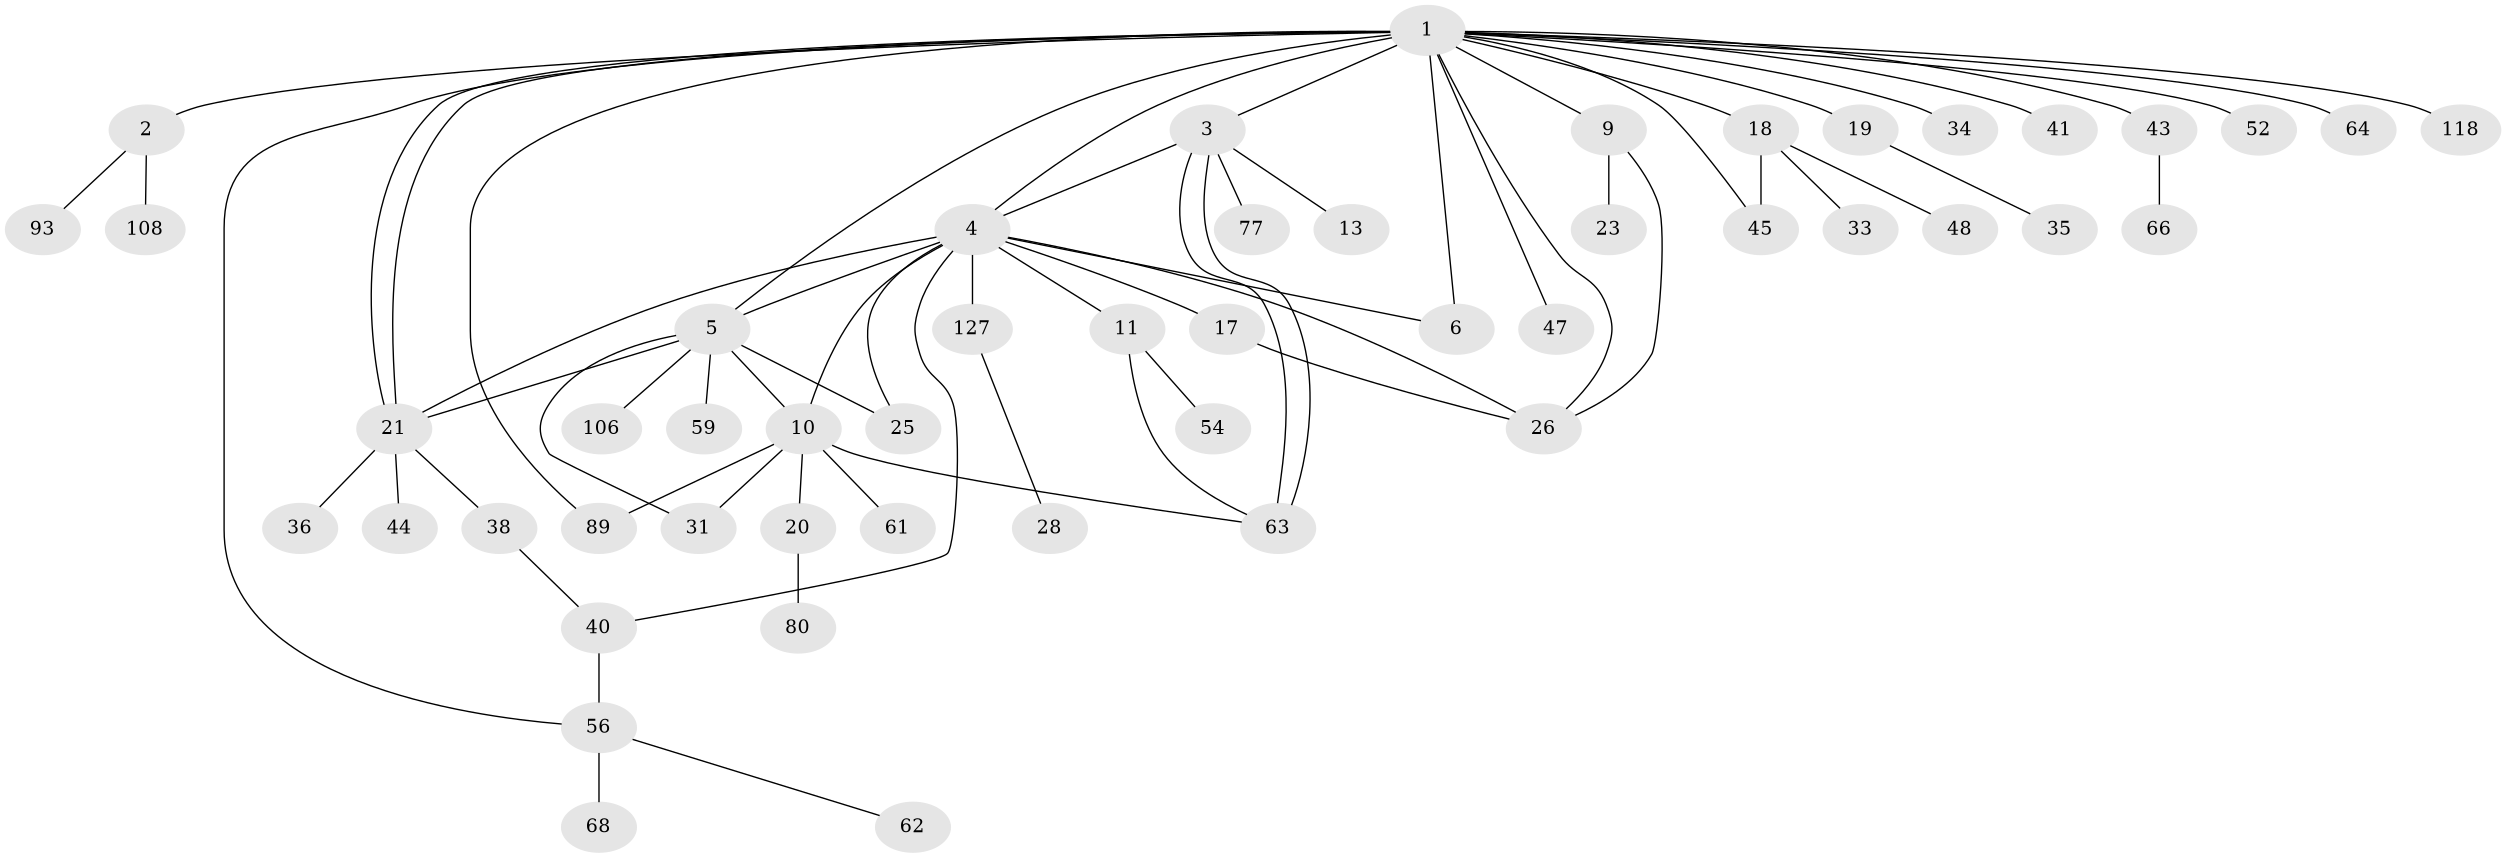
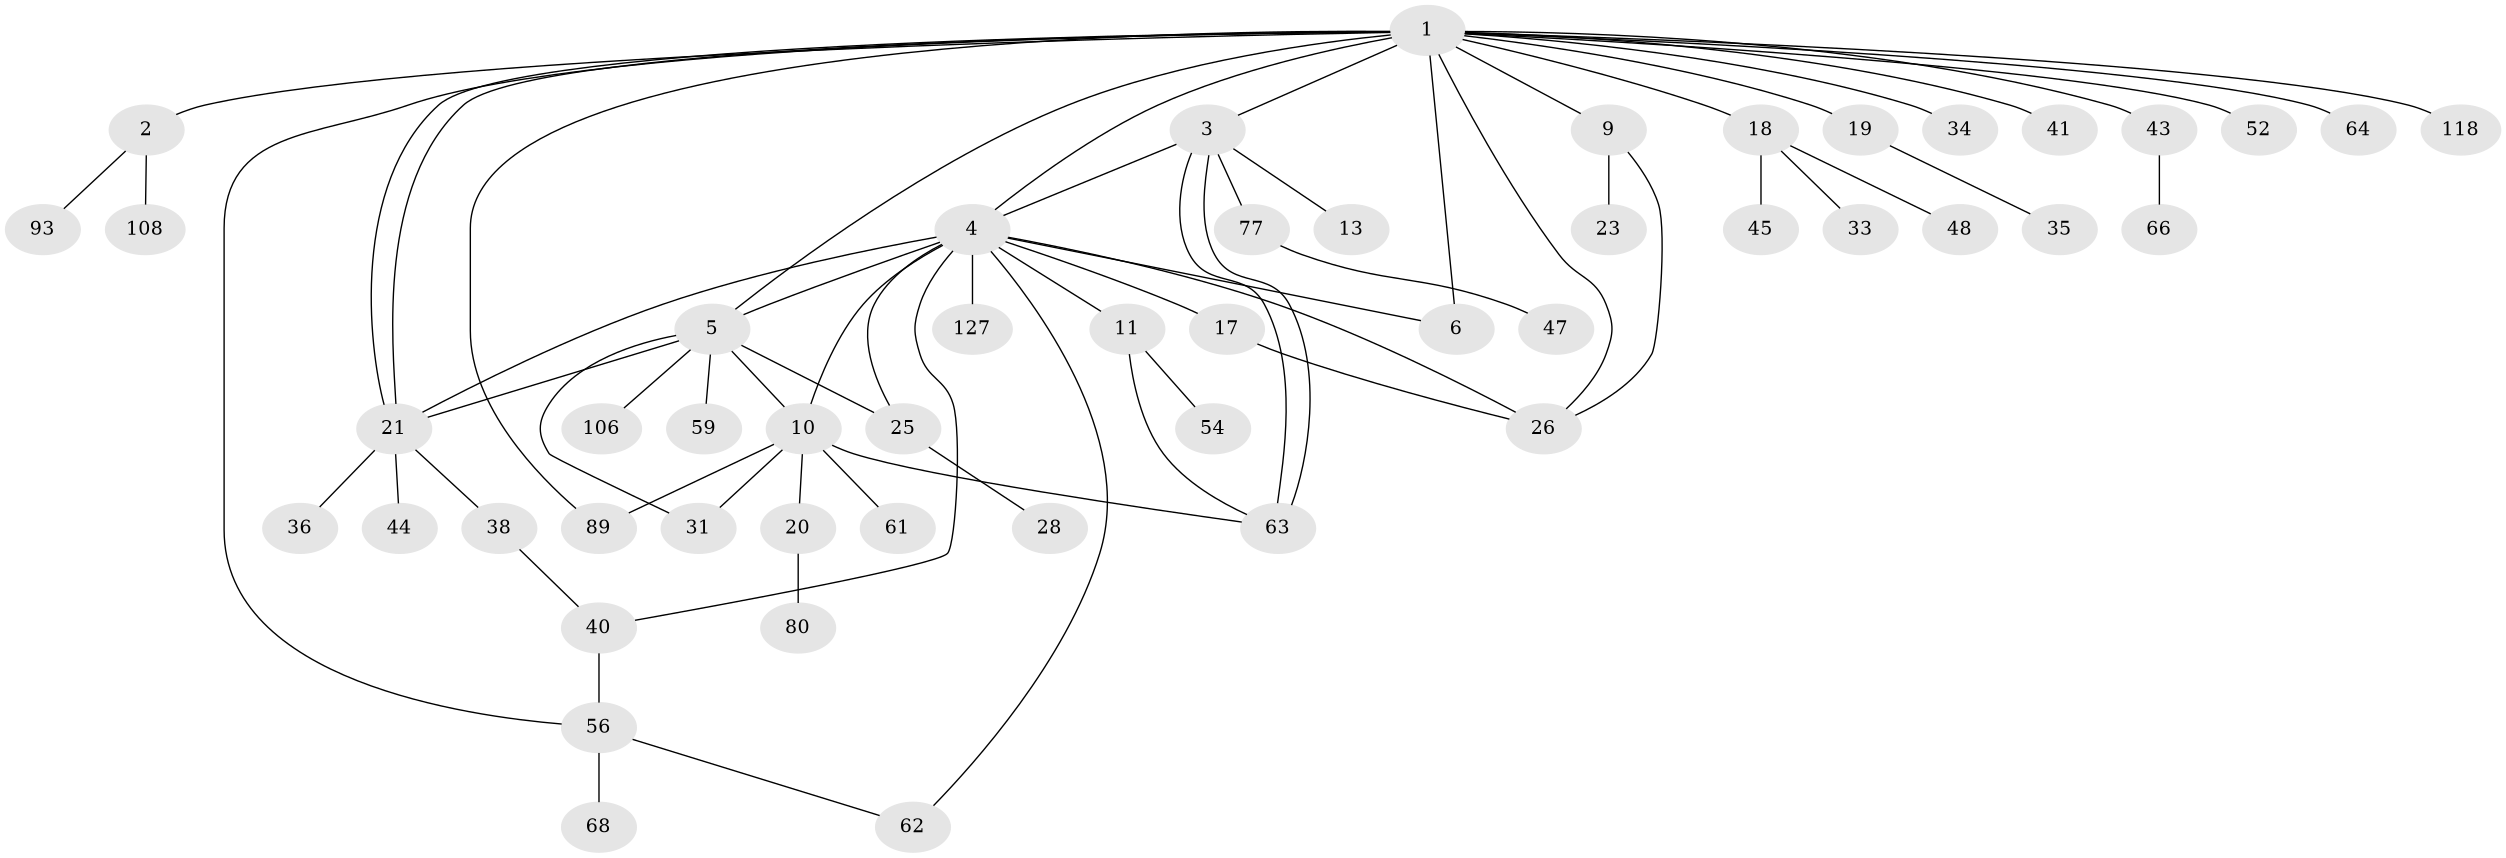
edge "1" -- "45": removed
edge "1" -- "47": now "77" -- "47"
edge "127" -- "28": now "25" -- "28"
edge "4" -- "62": added
